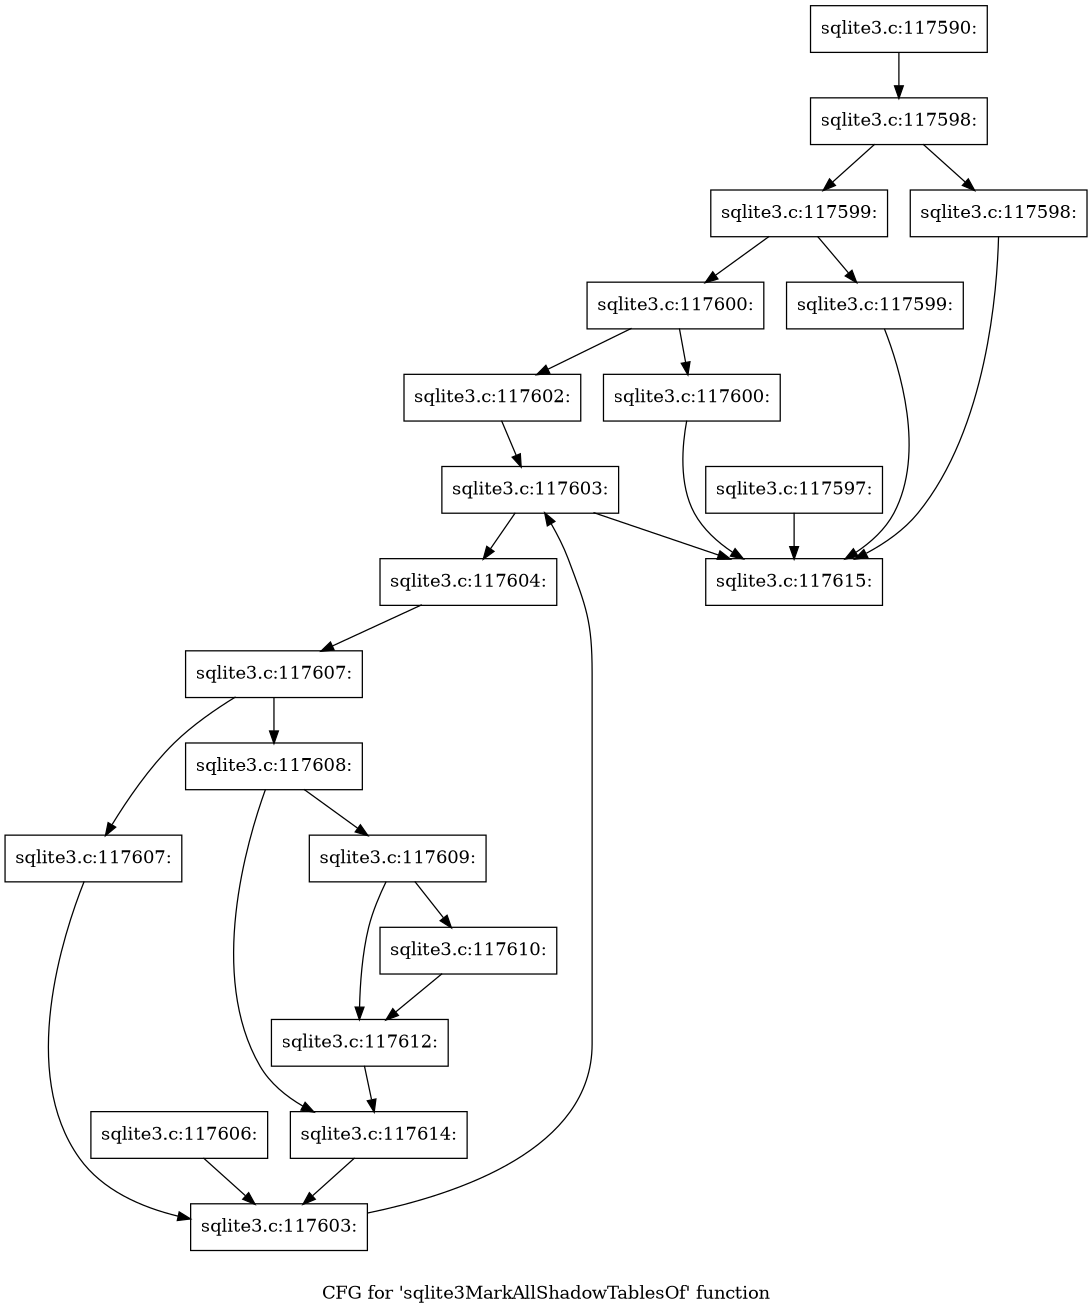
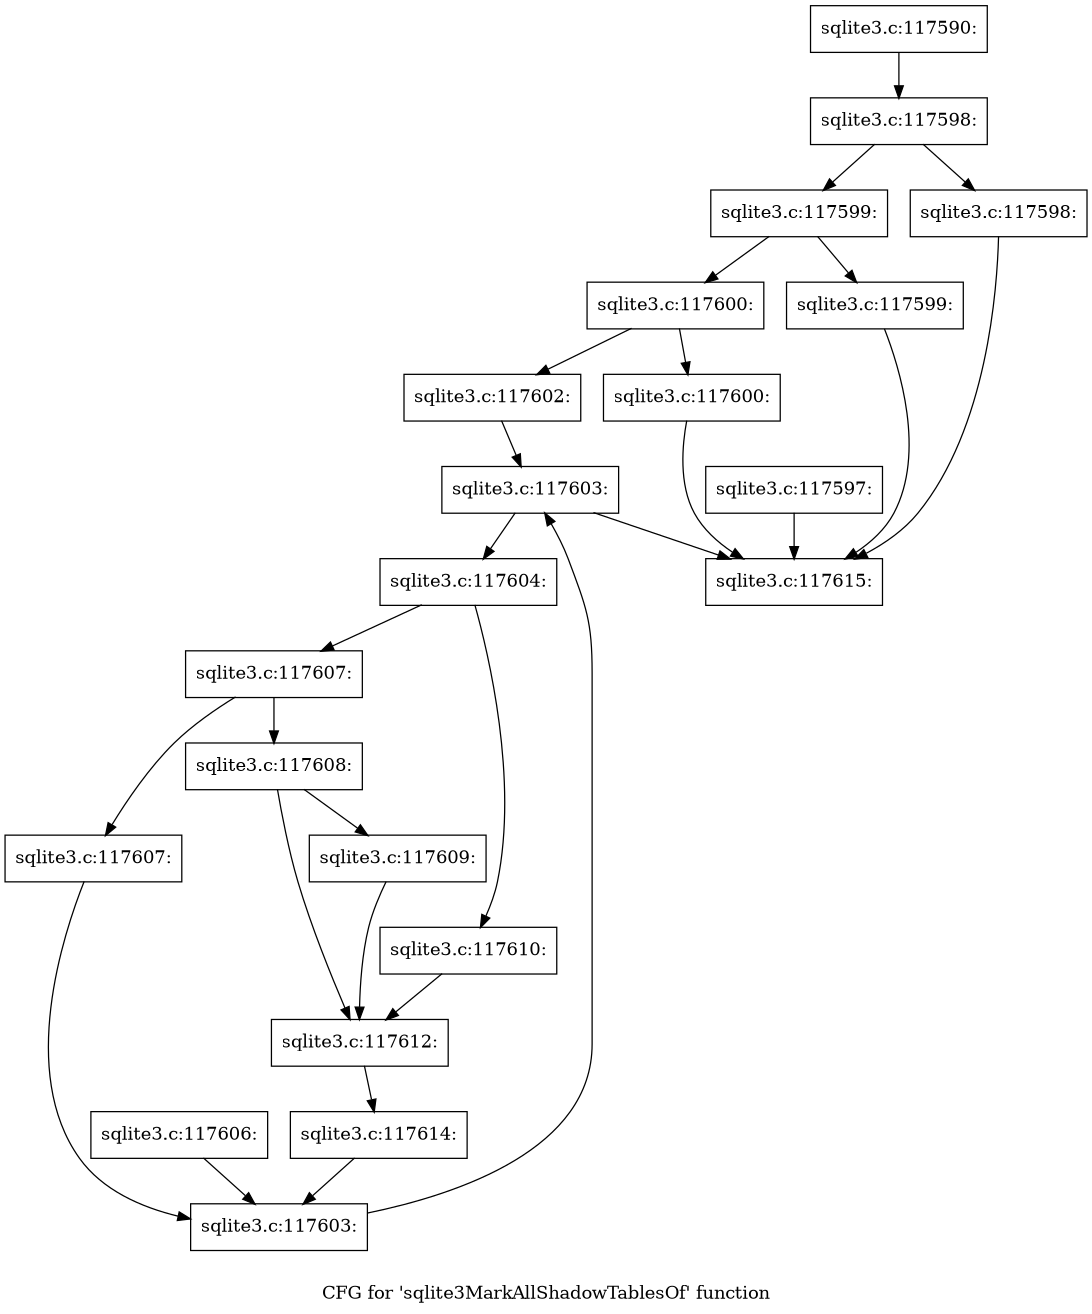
edge "sqlite3.c:117609:" -> "sqlite3.c:117610:": now "sqlite3.c:117604:" -> "sqlite3.c:117610:"
edge "sqlite3.c:117608:" -> "sqlite3.c:117614:": now "sqlite3.c:117608:" -> "sqlite3.c:117612:"
